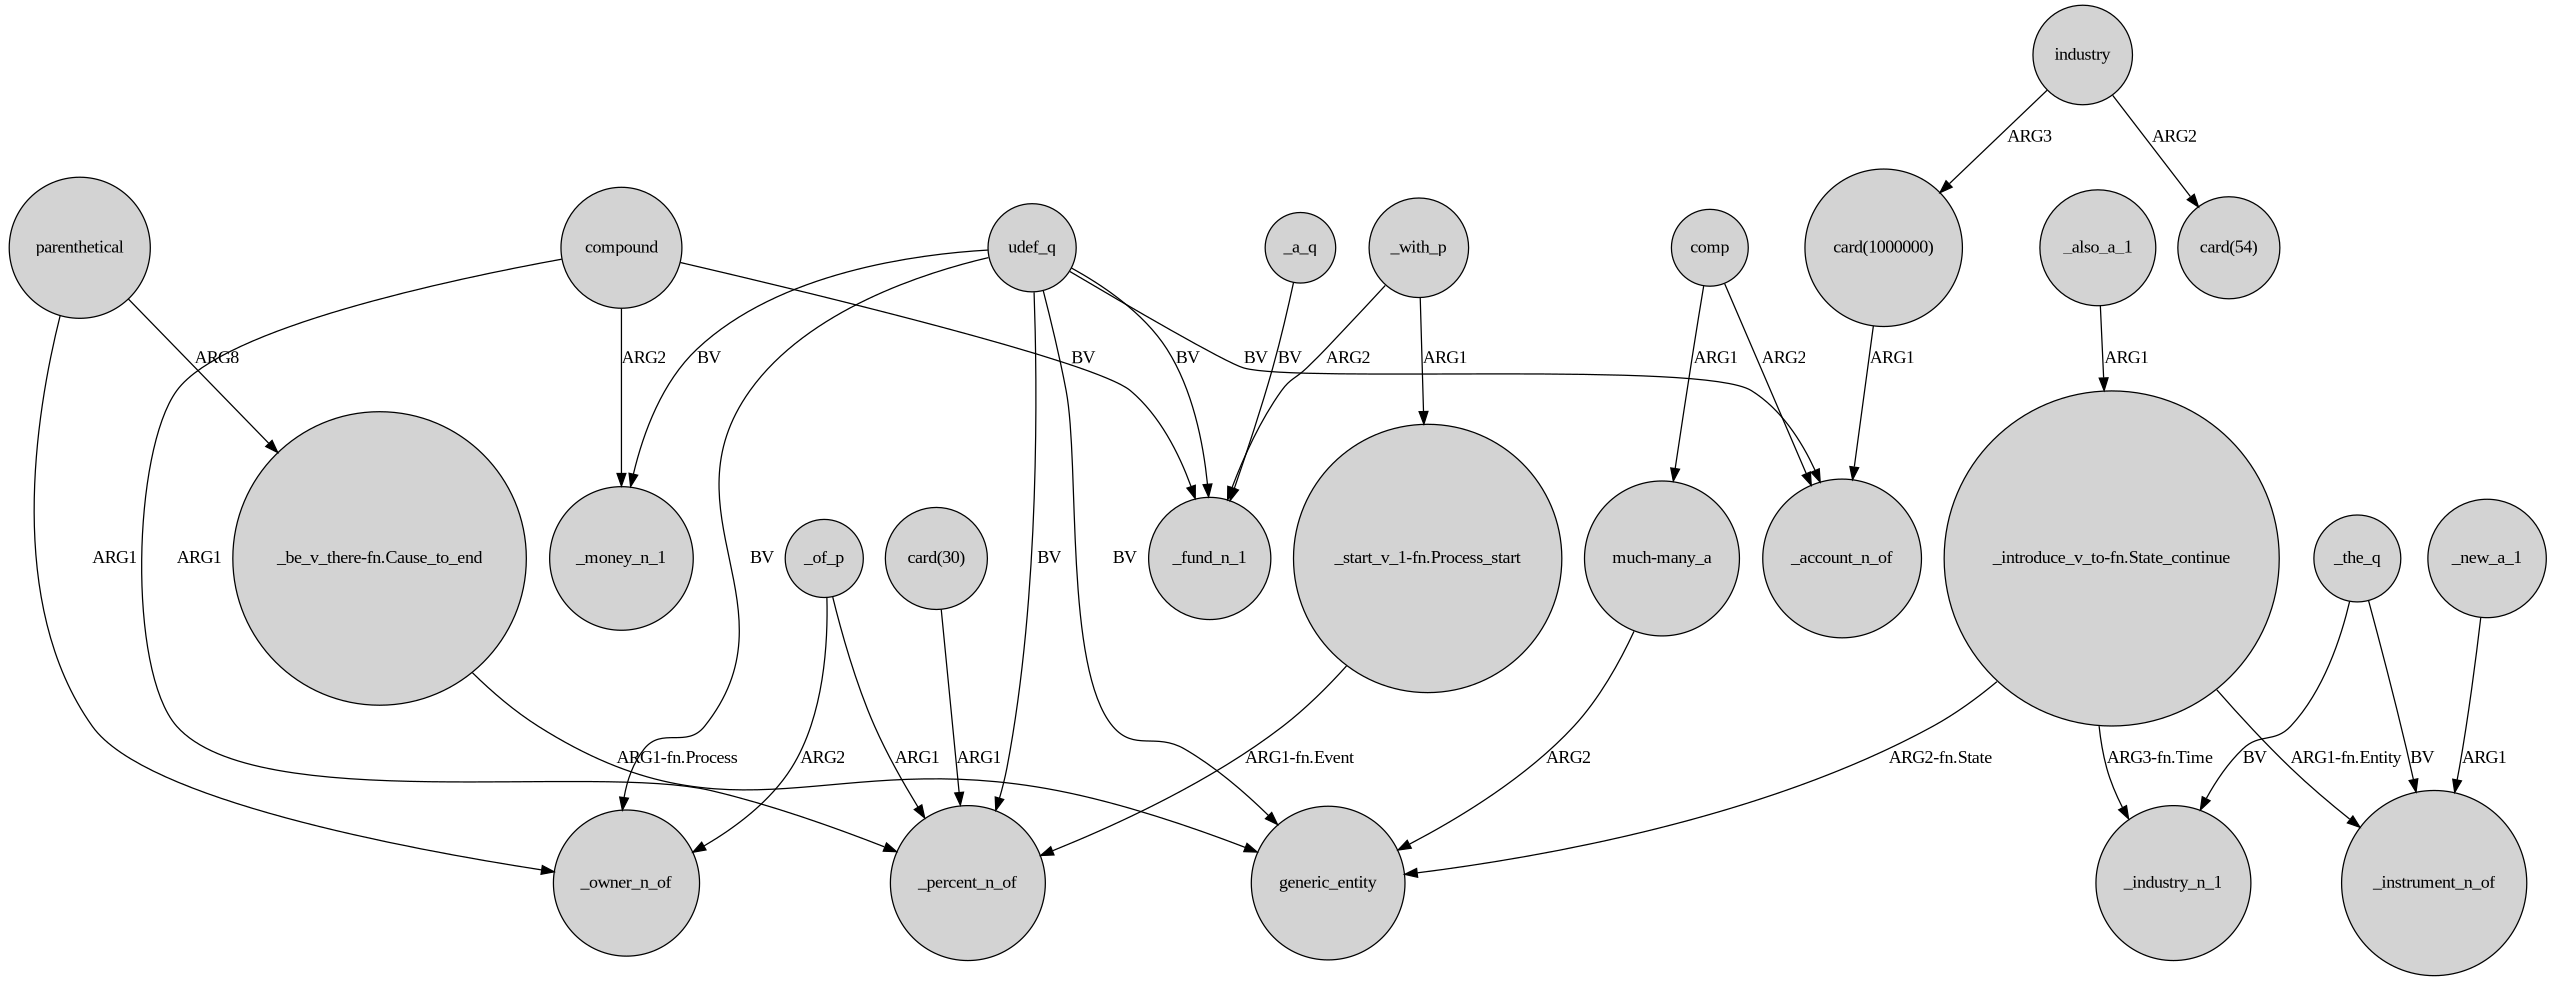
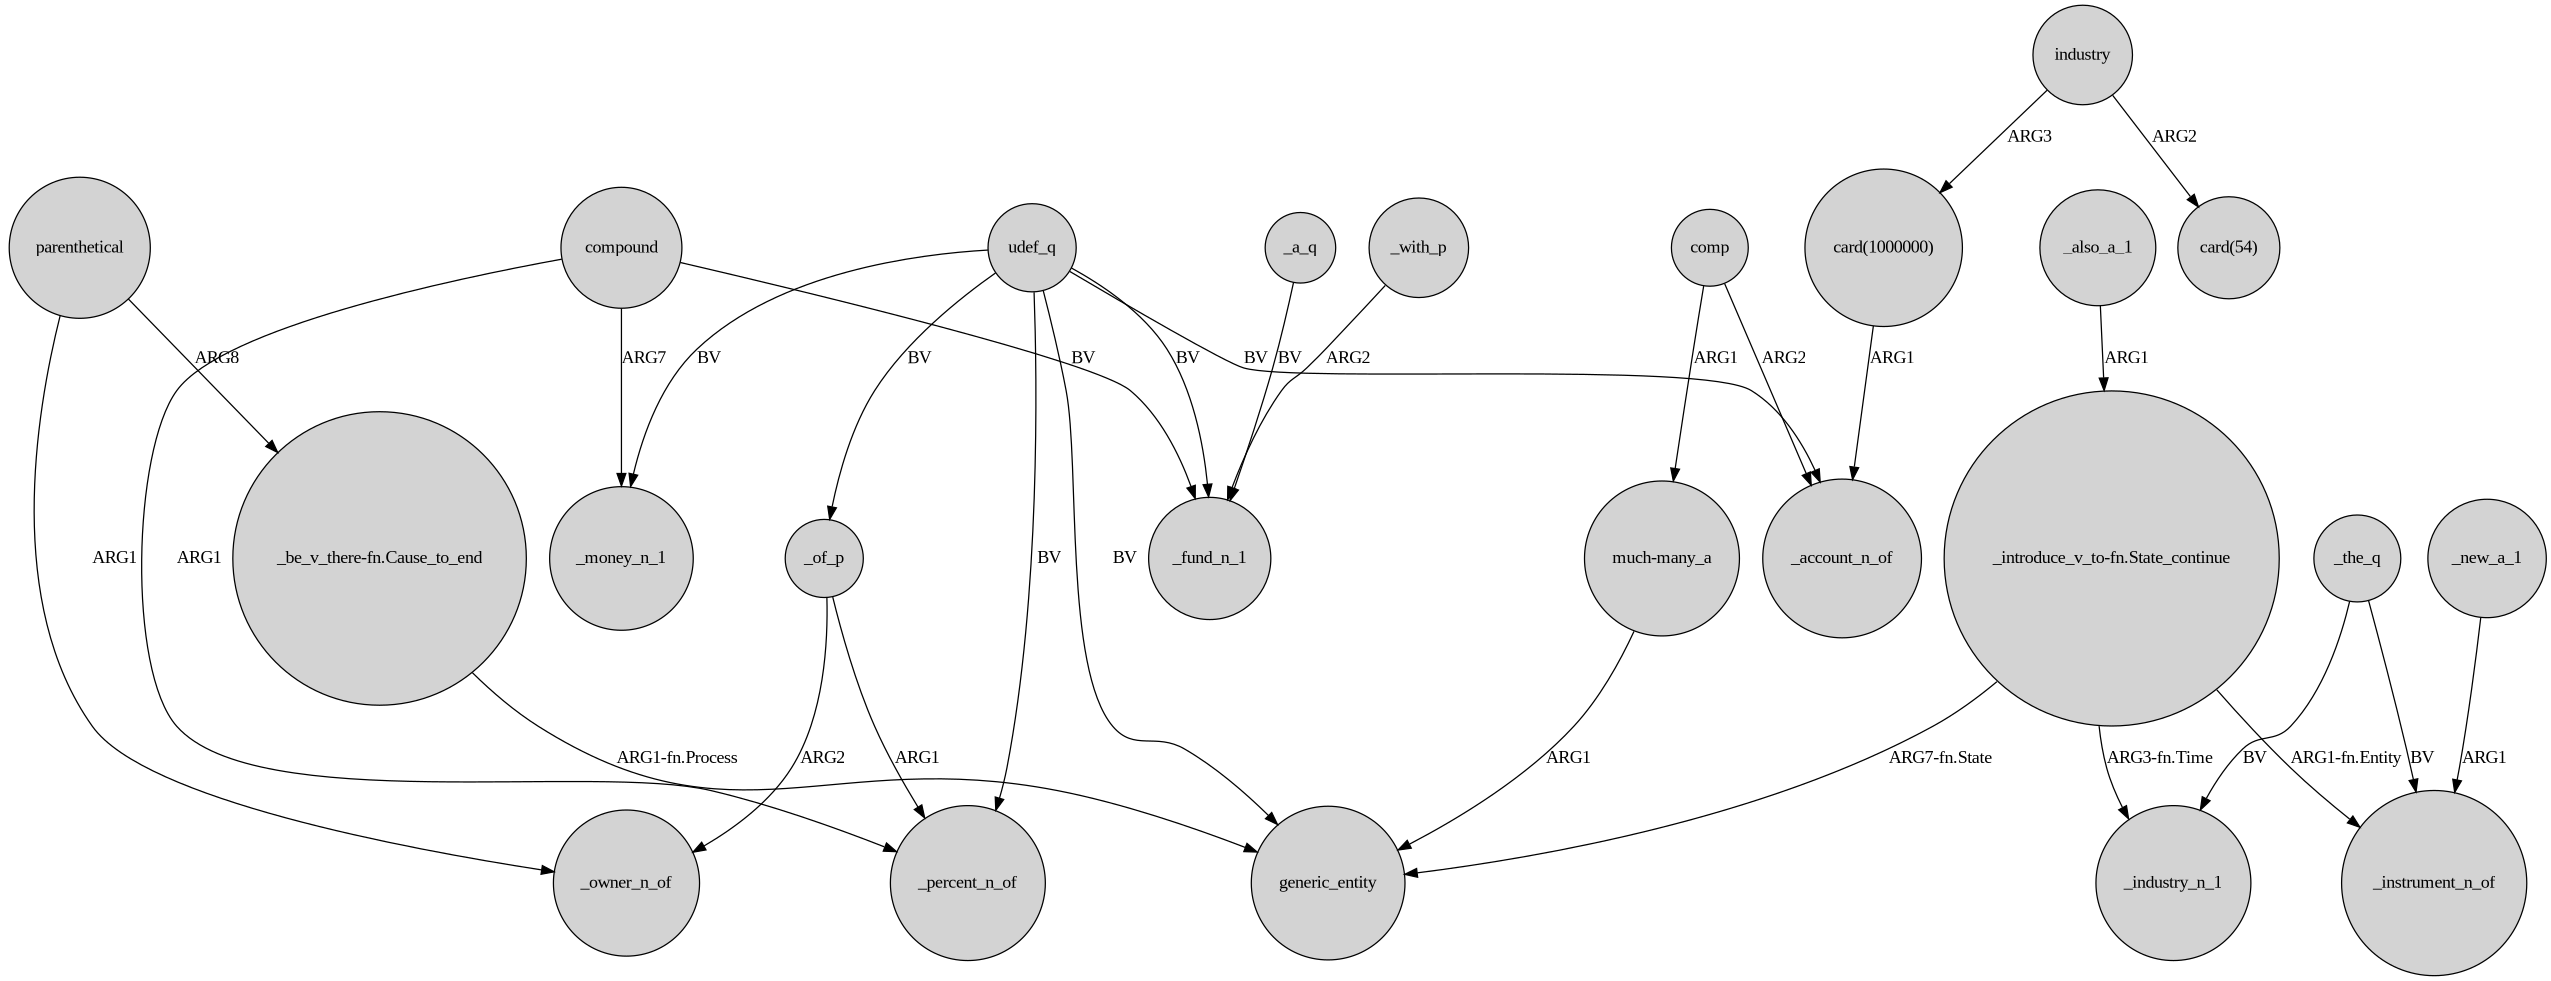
edge "compound" -> "_money_n_1": label "ARG2" -> "ARG7"
edge "udef_q" -> "_owner_n_of": now "udef_q" -> "_of_p"
node "card(30)": removed
node "_start_v_1-fn.Process_start": removed
edge "much-many_a" -> "generic_entity": label "ARG2" -> "ARG1"
edge "_introduce_v_to-fn.State_continue" -> "generic_entity": label "ARG2-fn.State" -> "ARG7-fn.State"
